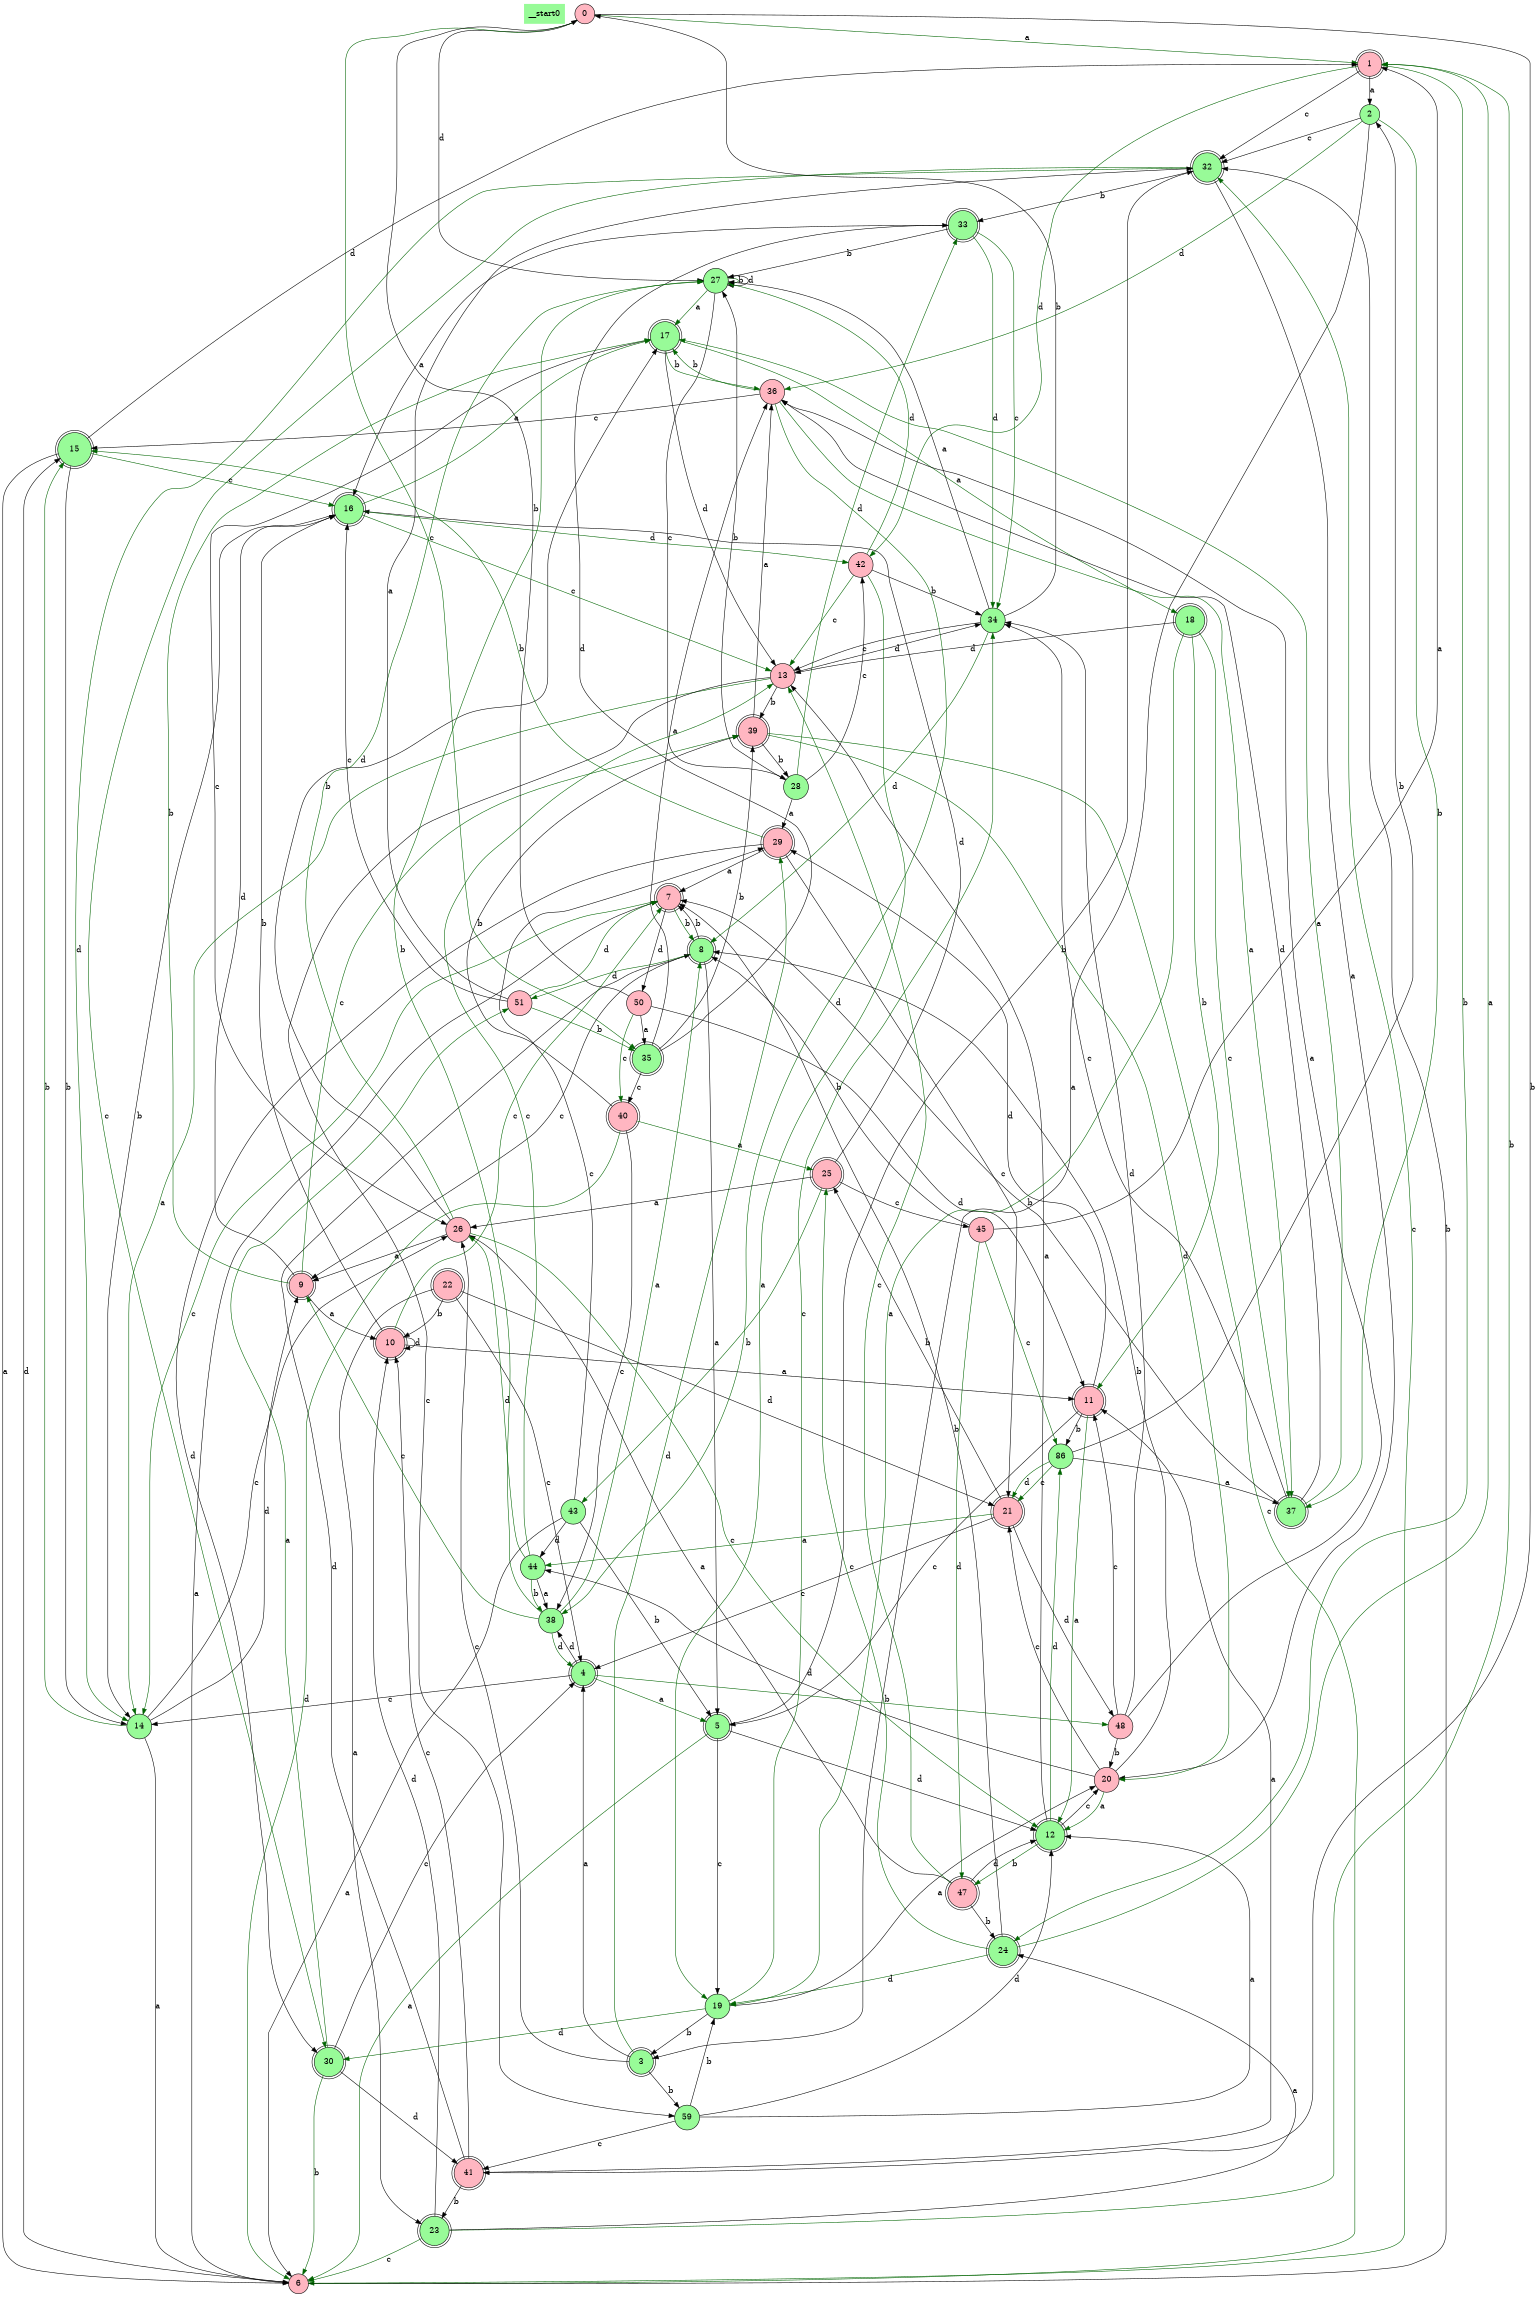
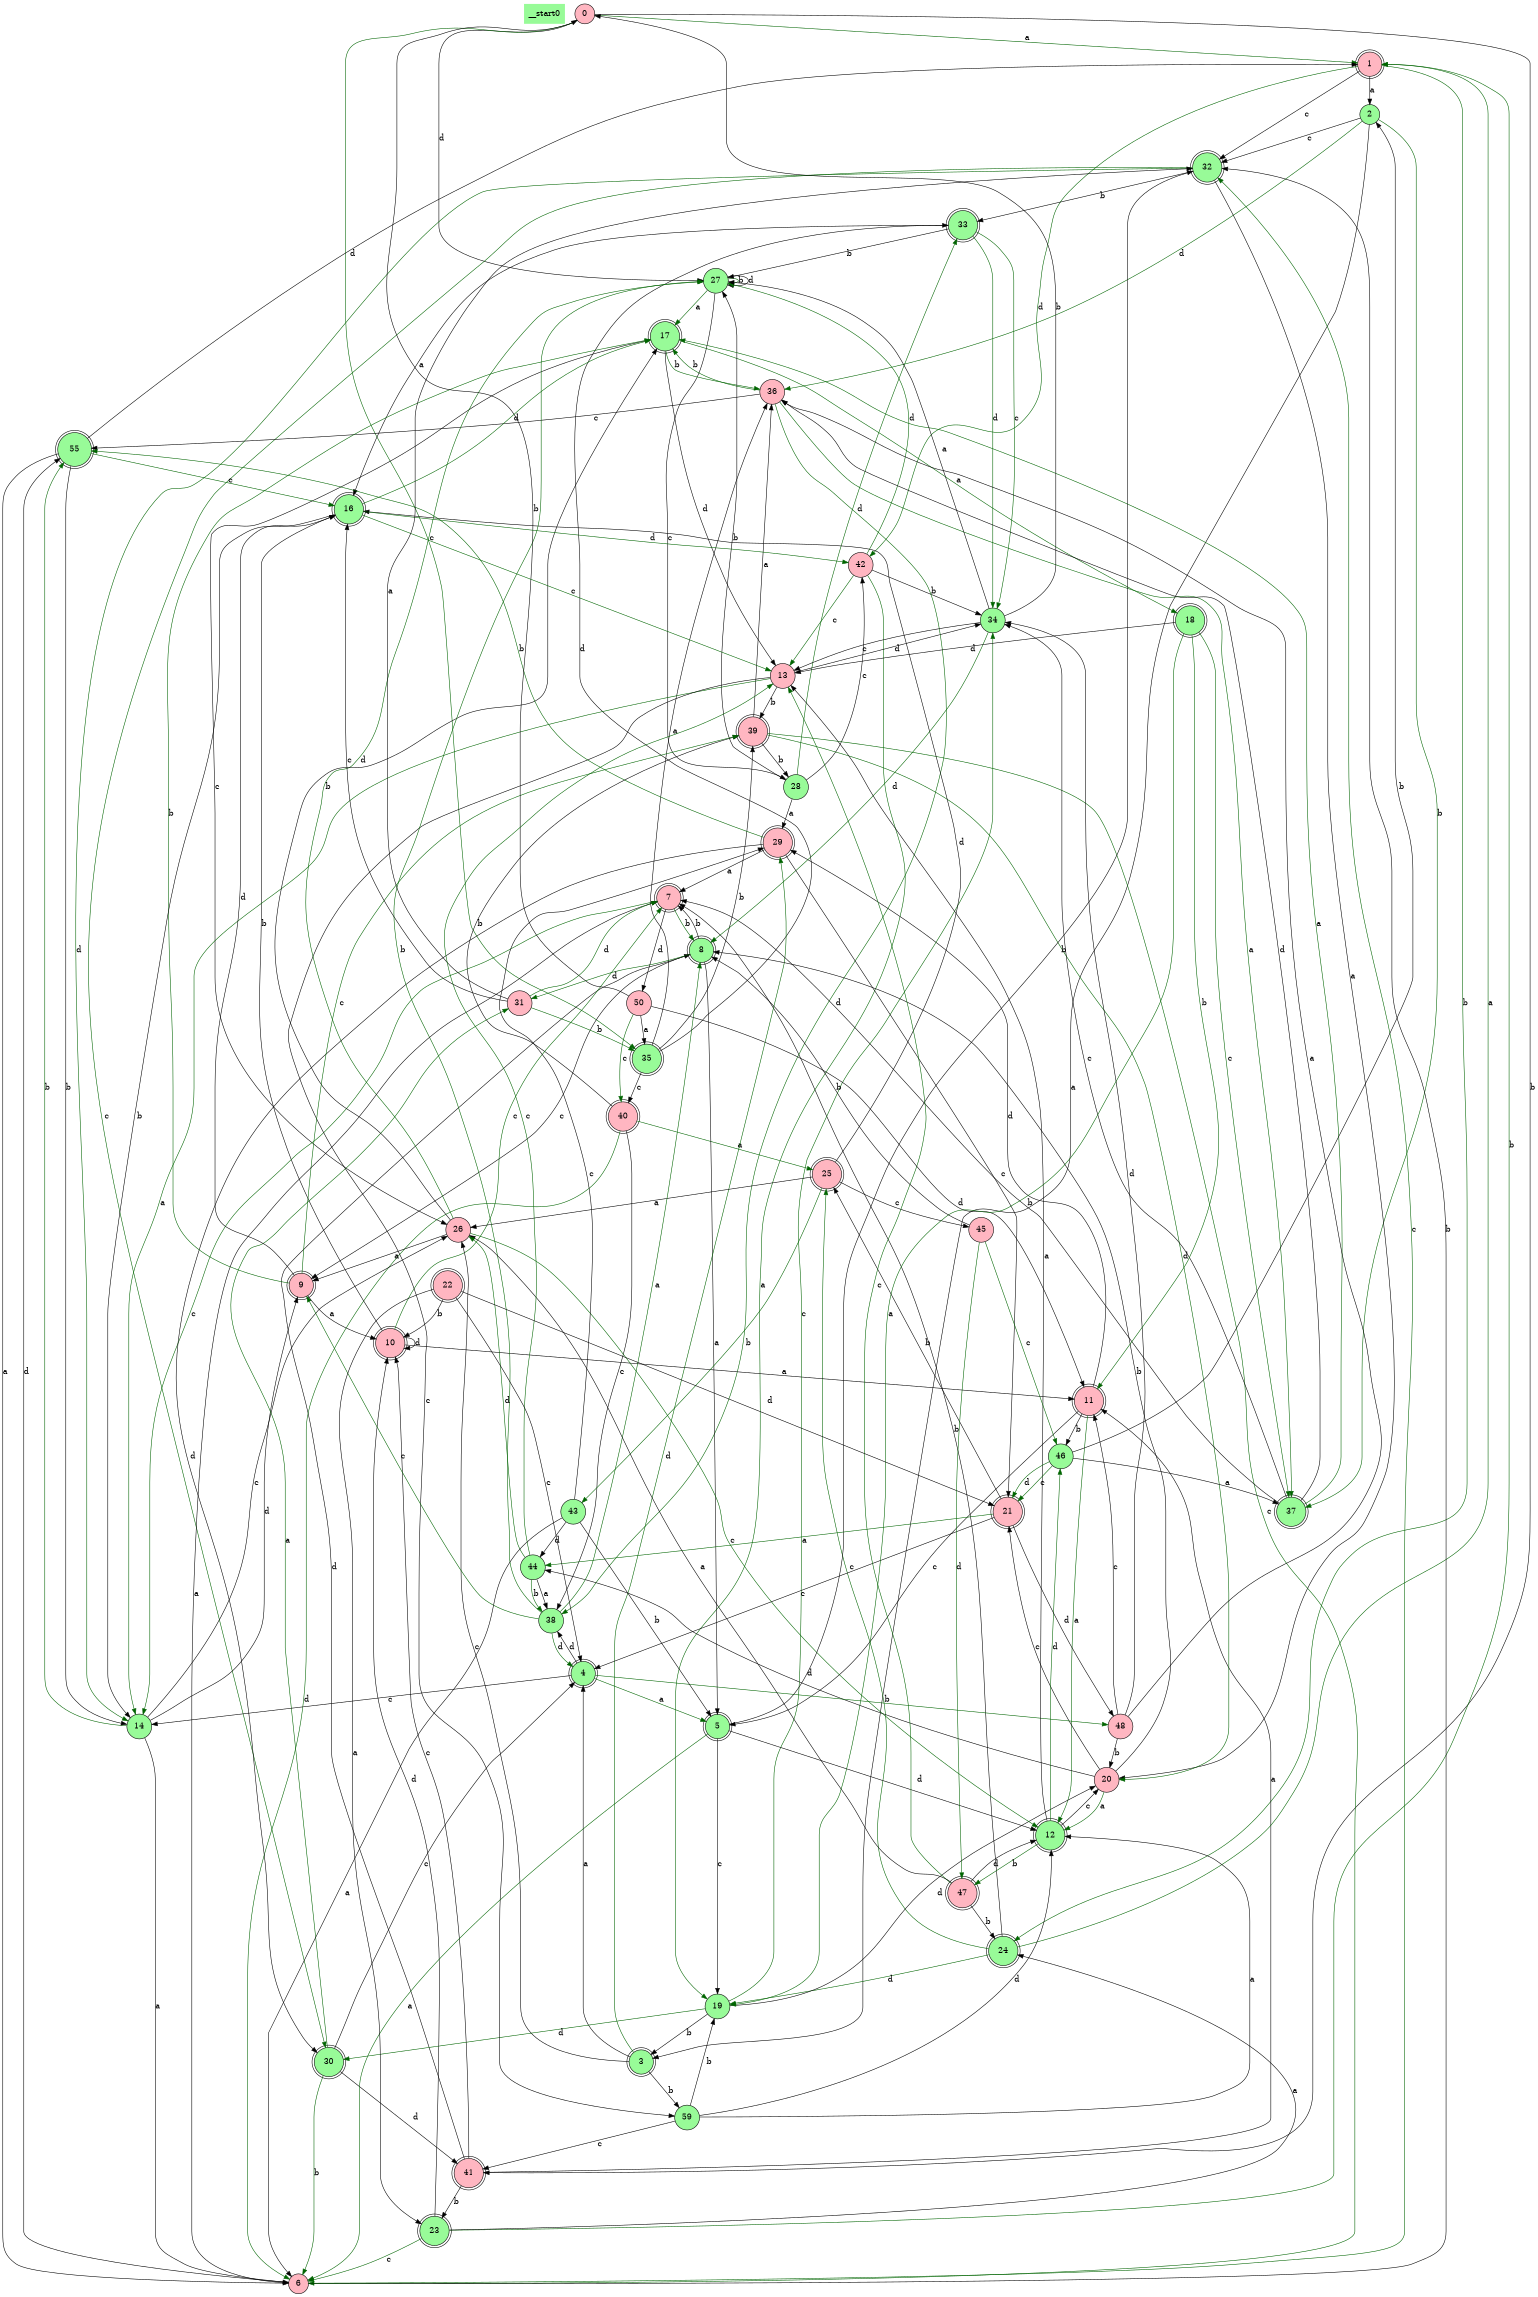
edge "16" -> "17": label "a" -> "d"
node "15": label "15" -> "55"
edge "45" -> "1": removed, label "a"
node "51": label "51" -> "31"
node "86": label "86" -> "46"
edge "19" -> "20": label "a" -> "d"
